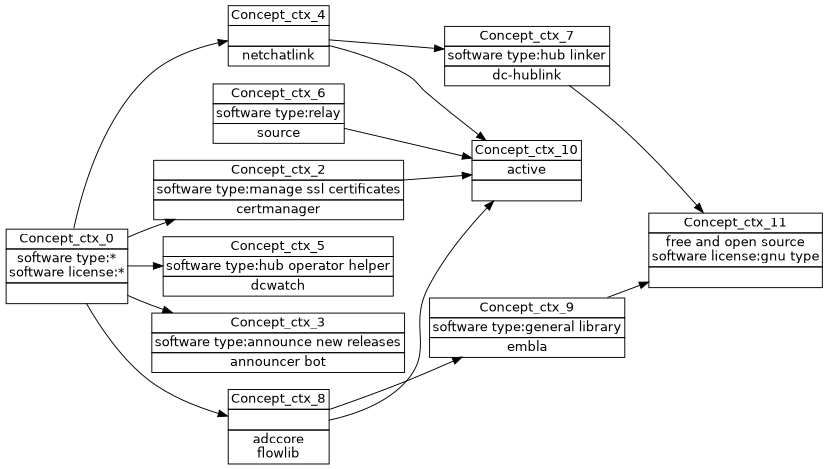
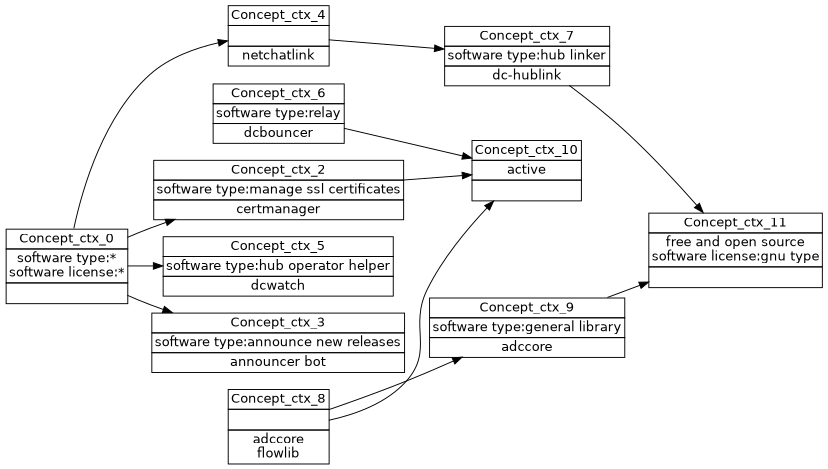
edge "Concept_ctx_4" -> "Concept_ctx_10": removed
node "Concept_ctx_6": text "source" -> "dcbouncer"
node "Concept_ctx_9": text "embla" -> "adccore"
edge "Concept_ctx_0" -> "Concept_ctx_8": removed
